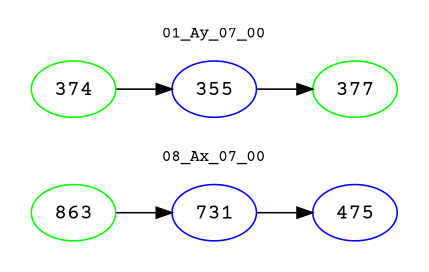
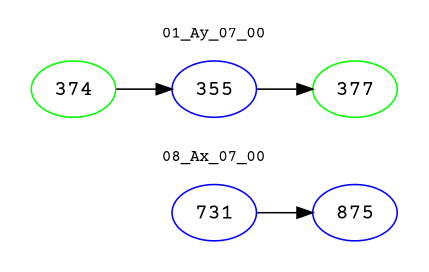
node "863": removed
node "475": label "475" -> "875"
